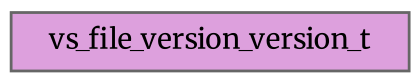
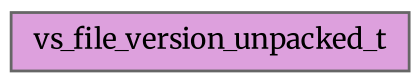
node "vs_file_version_version_t": label "vs_file_version_version_t" -> "vs_file_version_unpacked_t"
